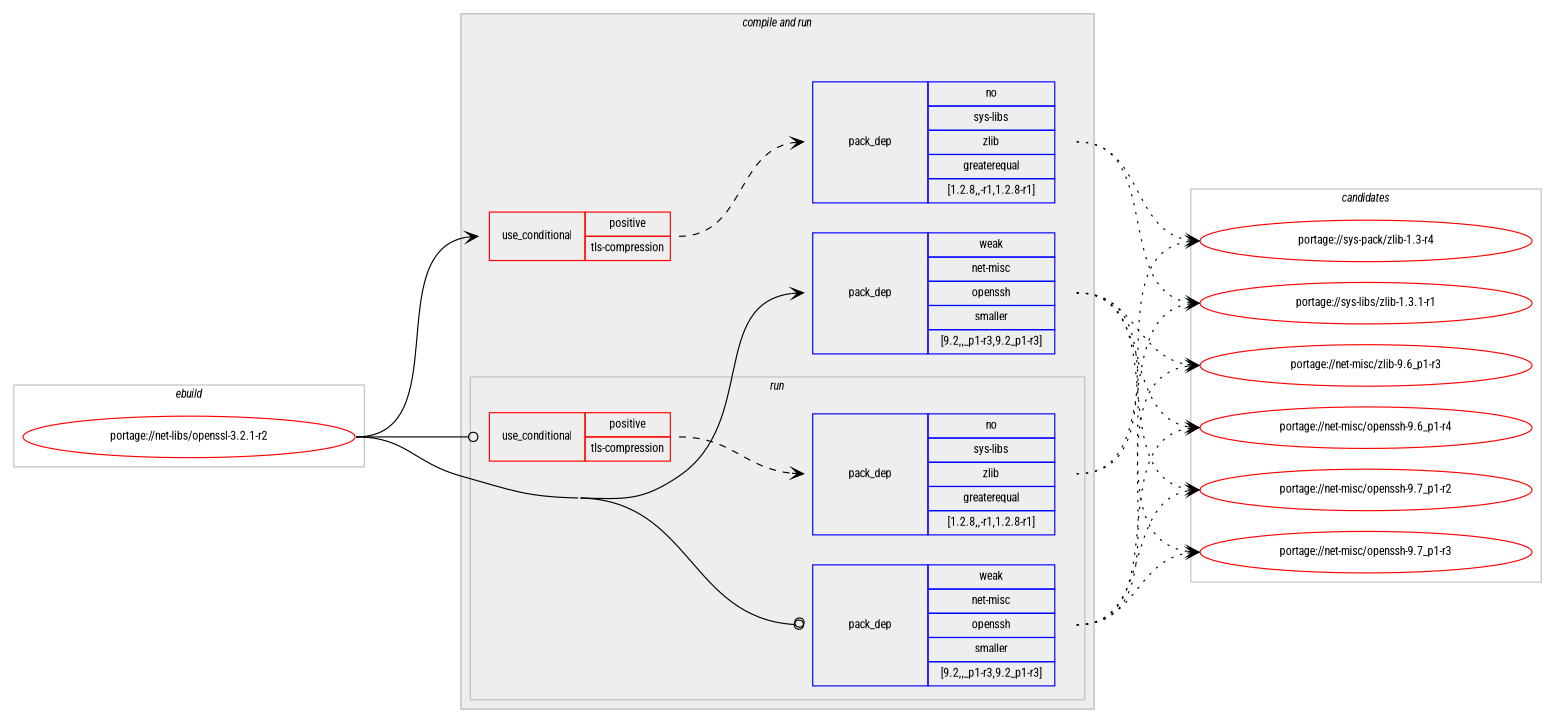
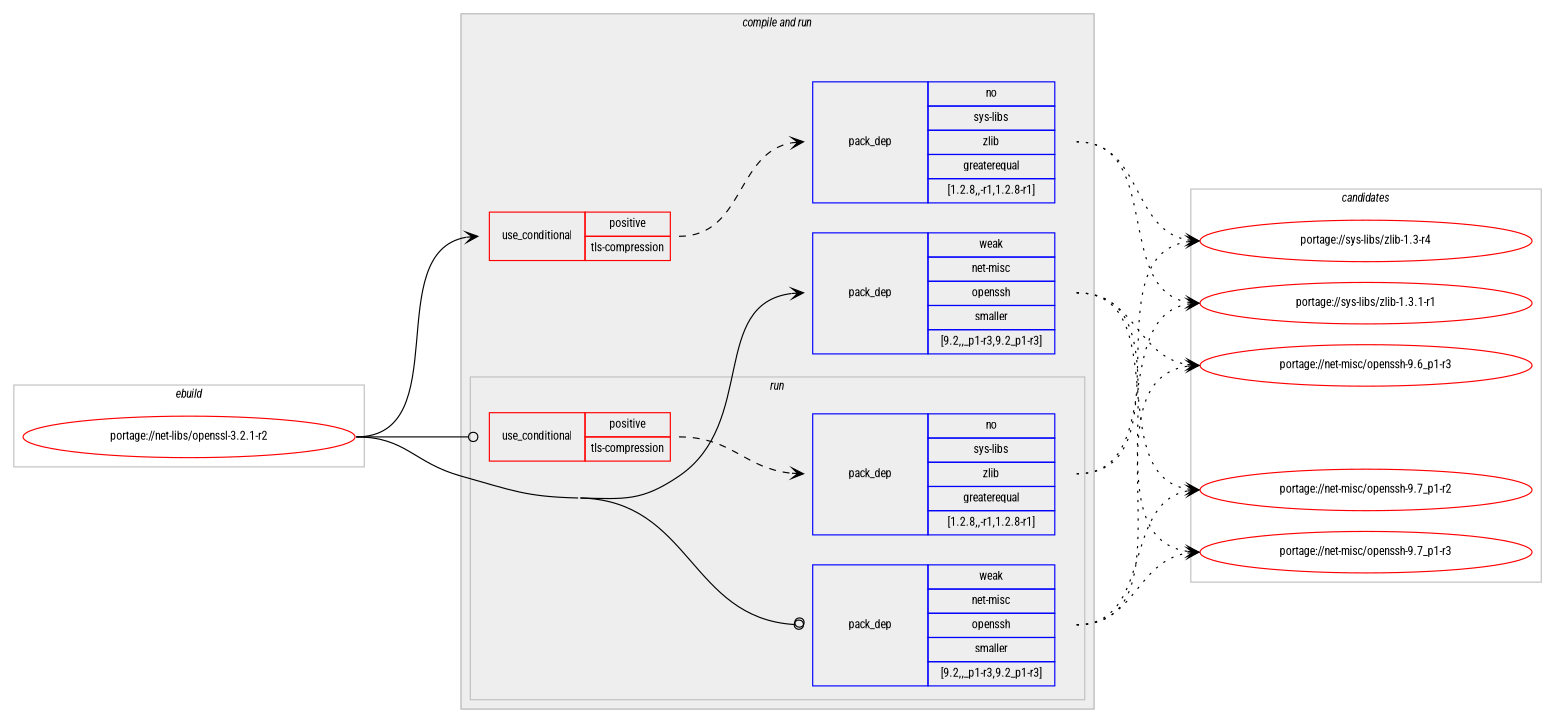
node "portage://sys-pack/zlib-1.3-r4": label "portage://sys-pack/zlib-1.3-r4" -> "portage://sys-libs/zlib-1.3-r4"
node "portage://net-misc/zlib-9.6_p1-r3": label "portage://net-misc/zlib-9.6_p1-r3" -> "portage://net-misc/openssh-9.6_p1-r3"
node "portage://net-misc/openssh-9.6_p1-r4": removed
